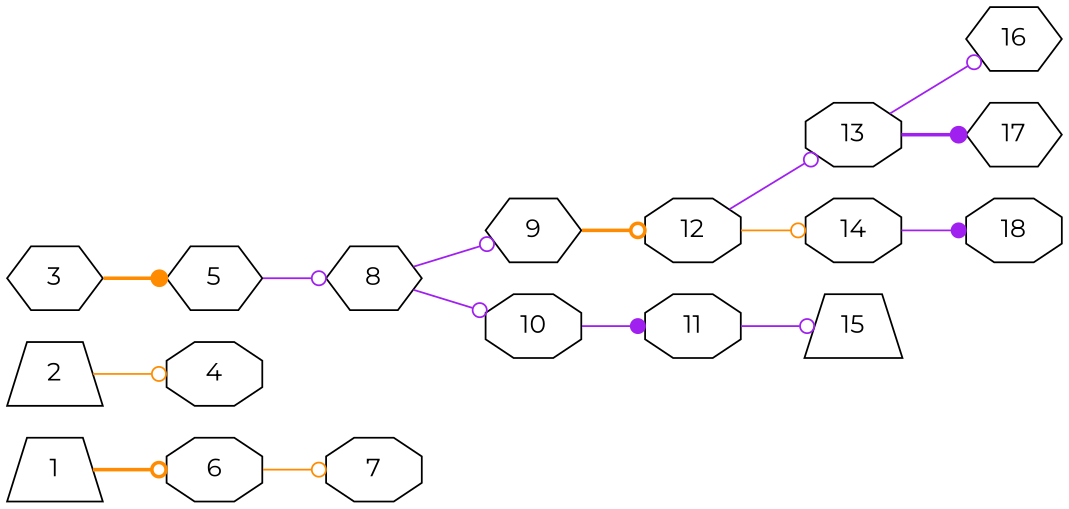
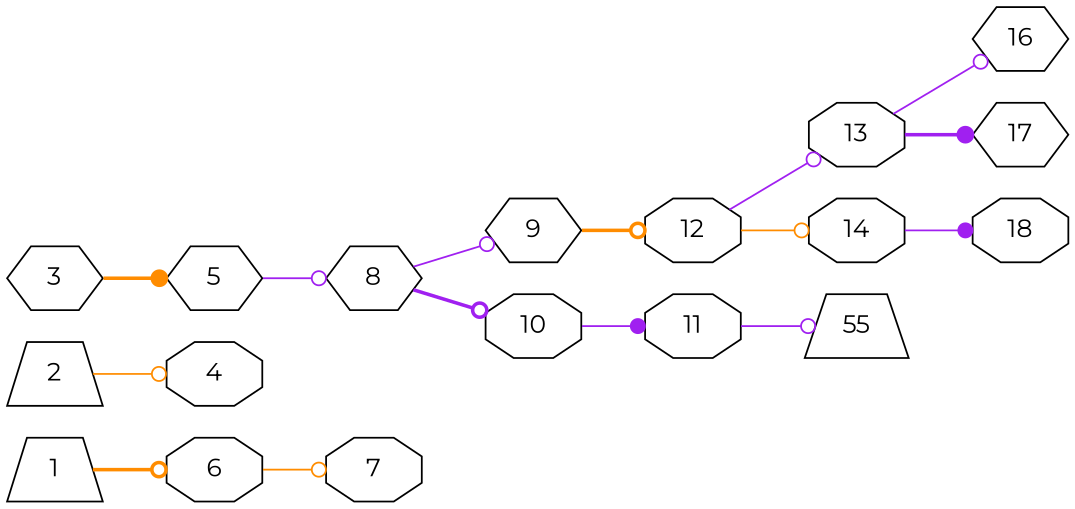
edge "8" -> "10": style solid -> bold
node "15": label "15" -> "55"
